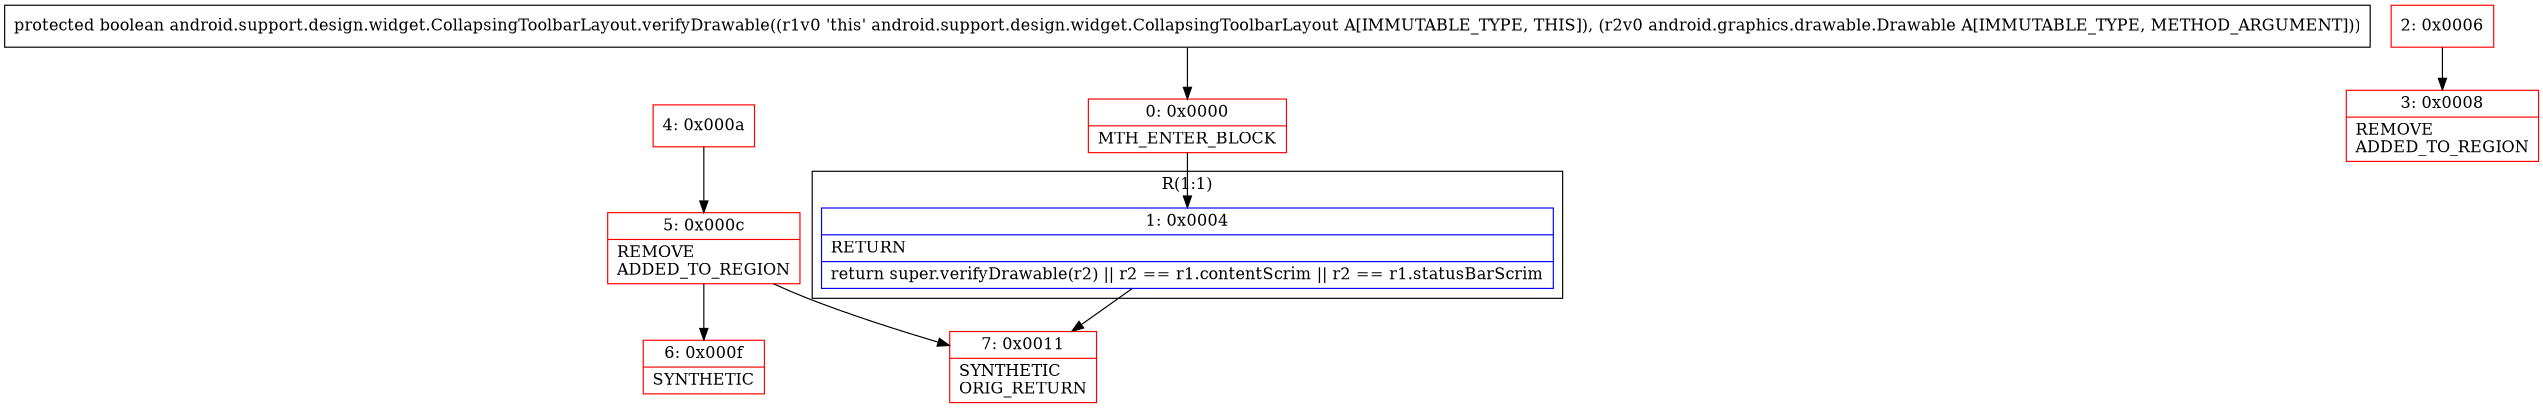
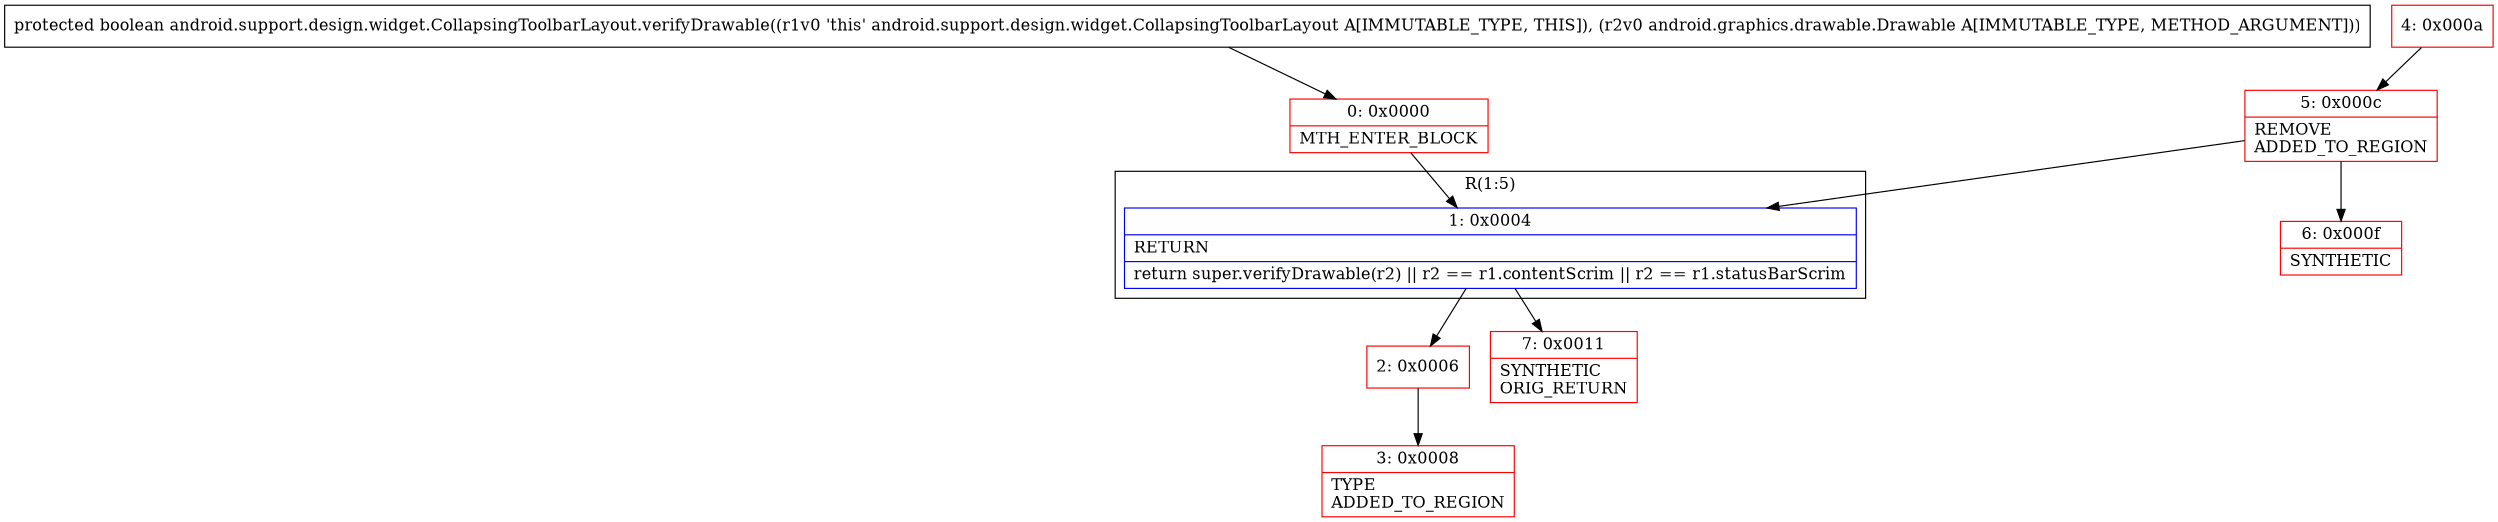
node "3: 0x0008": text "REMOVE" -> "TYPE"
cluster "R(1:1)": label "R(1:1)" -> "R(1:5)"
edge "1: 0x0004" -> "2: 0x0006": added
edge "5: 0x000c" -> "7: 0x0011": now "5: 0x000c" -> "1: 0x0004"
